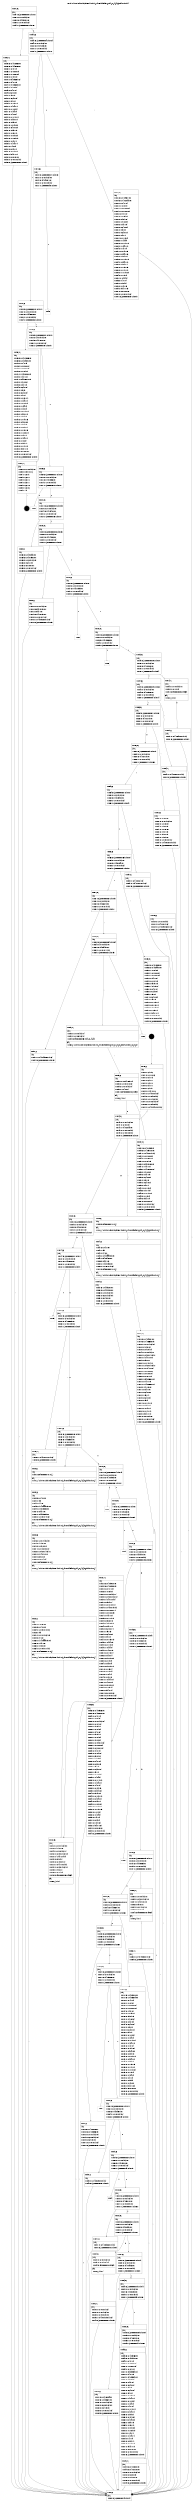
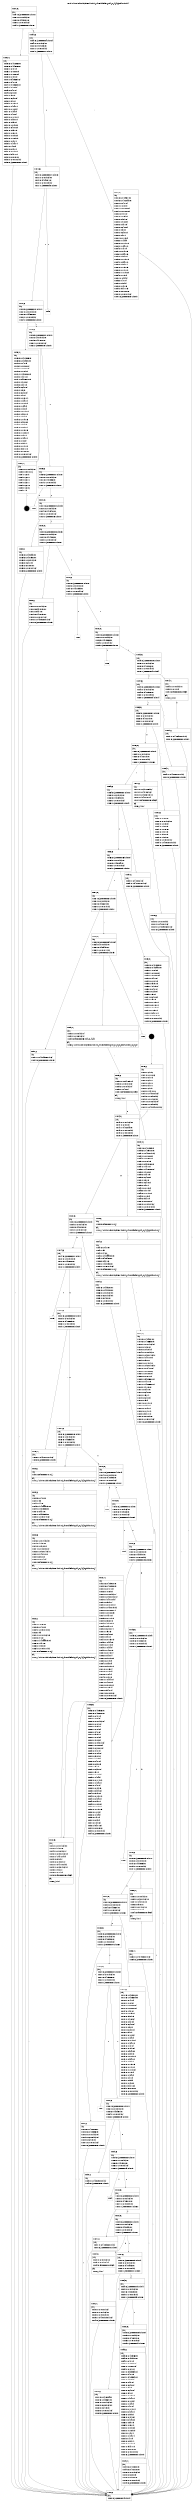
edge "0x4023fa [25]" -> "0x40242c [25]": now "0x402413 [25]" -> "0x40242c [25]"
node "0x402714 [28]": added
